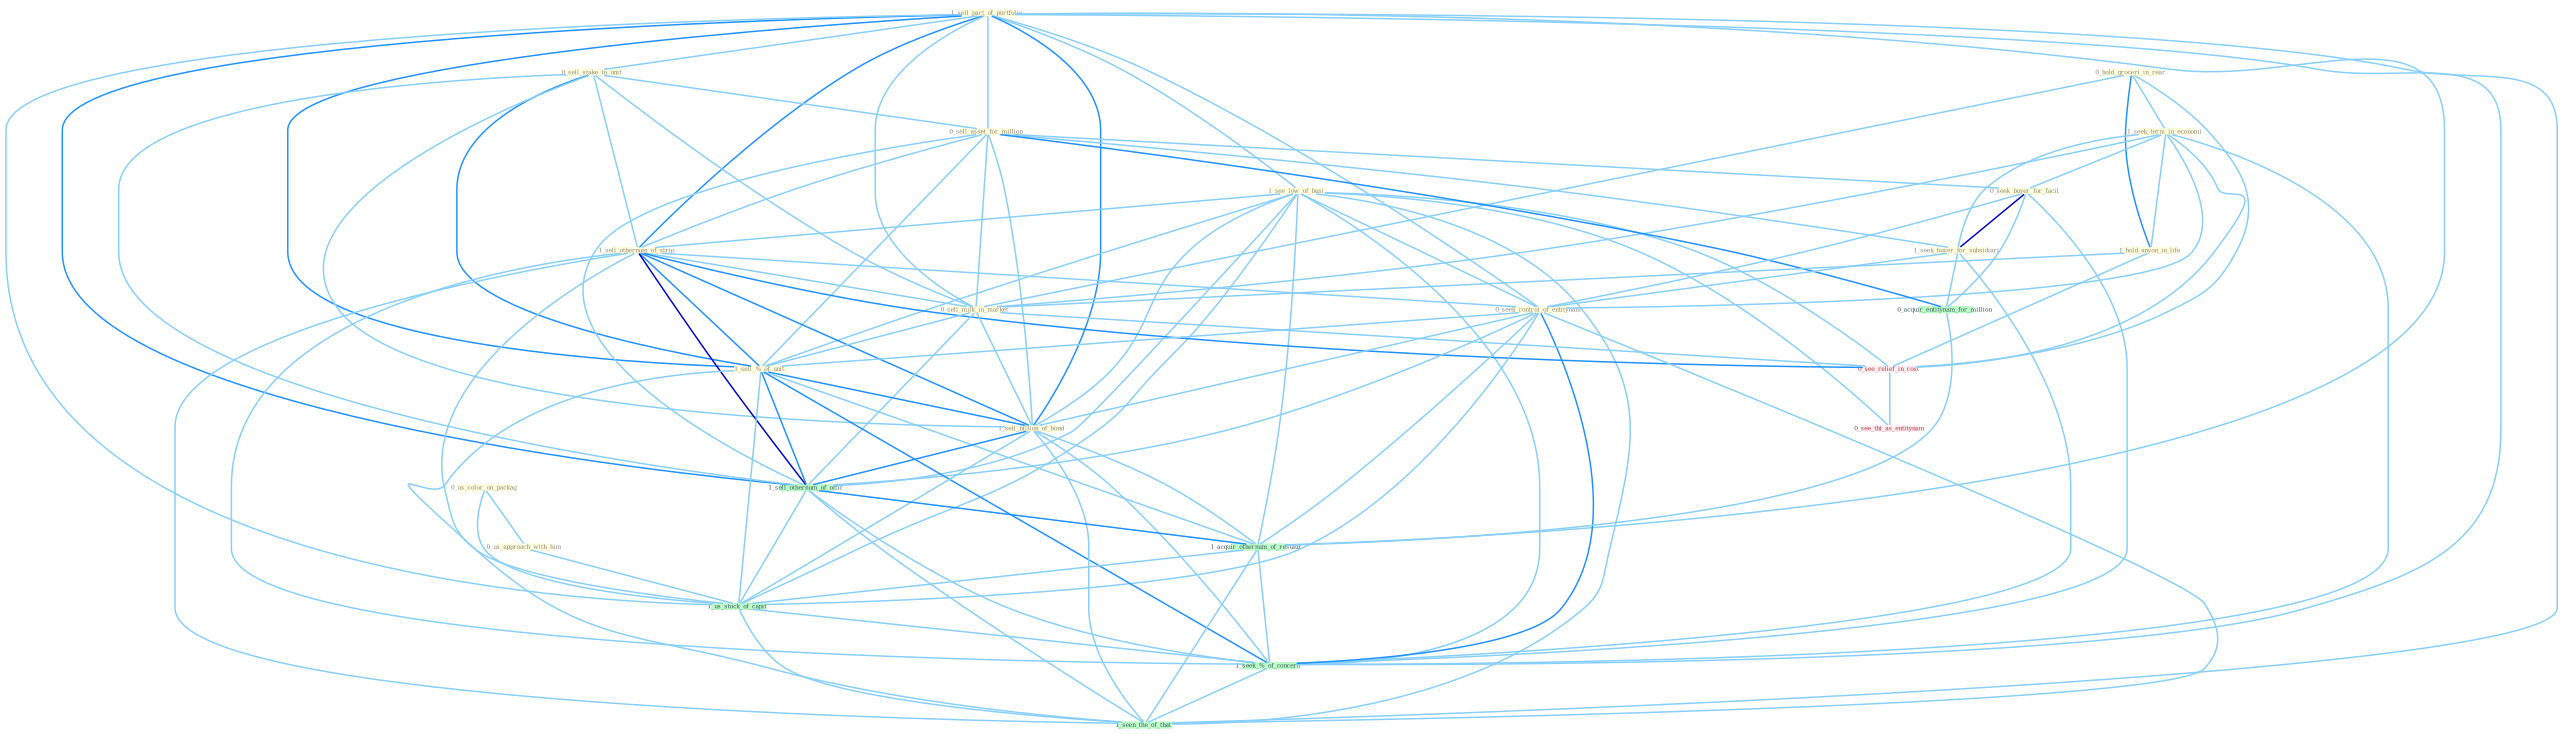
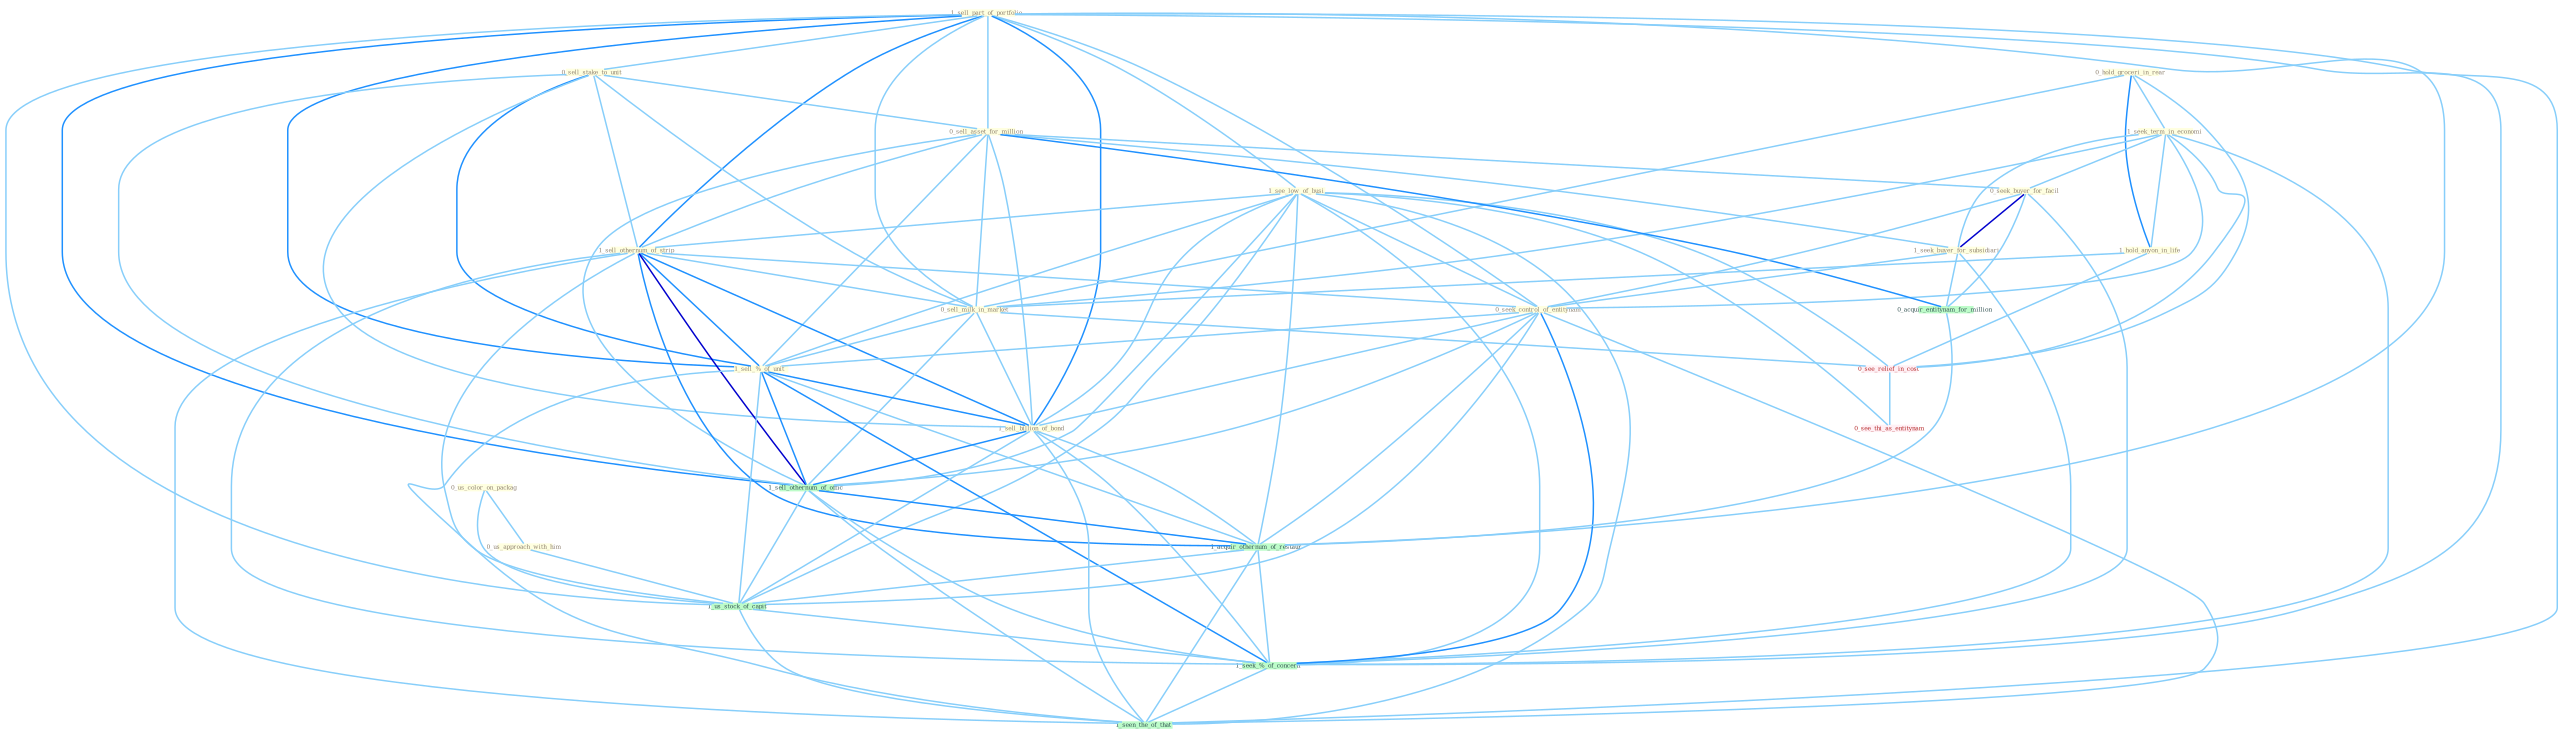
edge "1_sell_othernum_of_strip" -- "0_see_relief_in_cost": now "1_sell_othernum_of_strip" -- "1_acquir_othernum_of_restaur"
